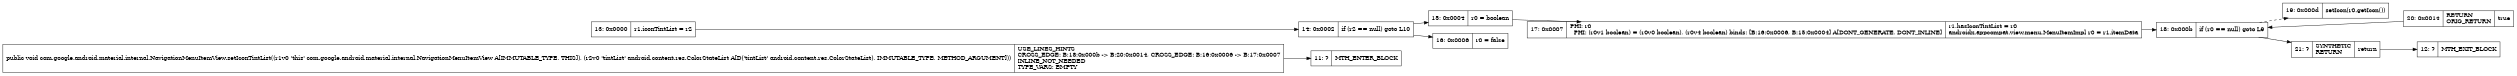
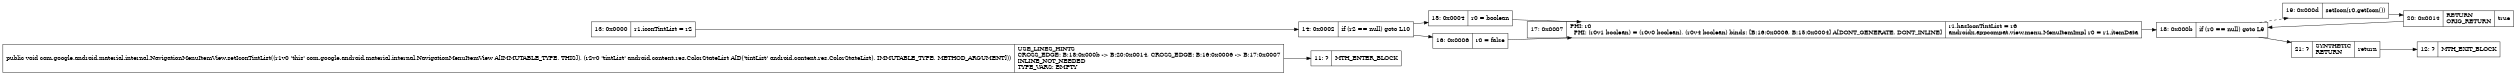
edge "19: 0x000d" -> "20: 0x0014": added
node "17: 0x0007": text "r1.hasIconTintList = r0" -> "r1.hasIconTintList = r6"
edge "16: 0x0006" -> "17: 0x0007": added
